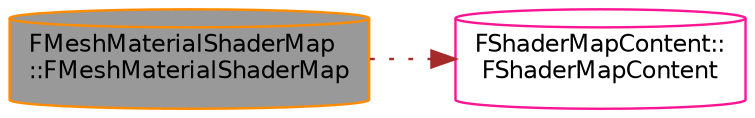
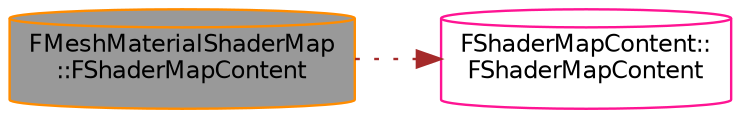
node "FMeshMaterialShaderMap ::FMeshMaterialShaderMap": label "FMeshMaterialShaderMap ::FMeshMaterialShaderMap" -> "FMeshMaterialShaderMap ::FShaderMapContent"
